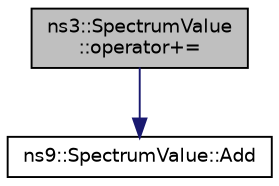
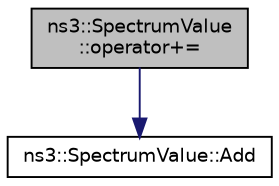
node "ns9::SpectrumValue::Add": label "ns9::SpectrumValue::Add" -> "ns3::SpectrumValue::Add"
